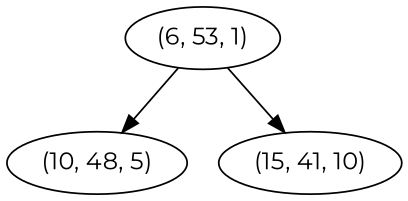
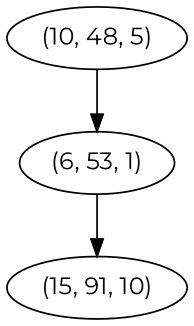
edge "(6, 53, 1)" -> "(10, 48, 5)": reversed
node "(15, 41, 10)": label "(15, 41, 10)" -> "(15, 91, 10)"
